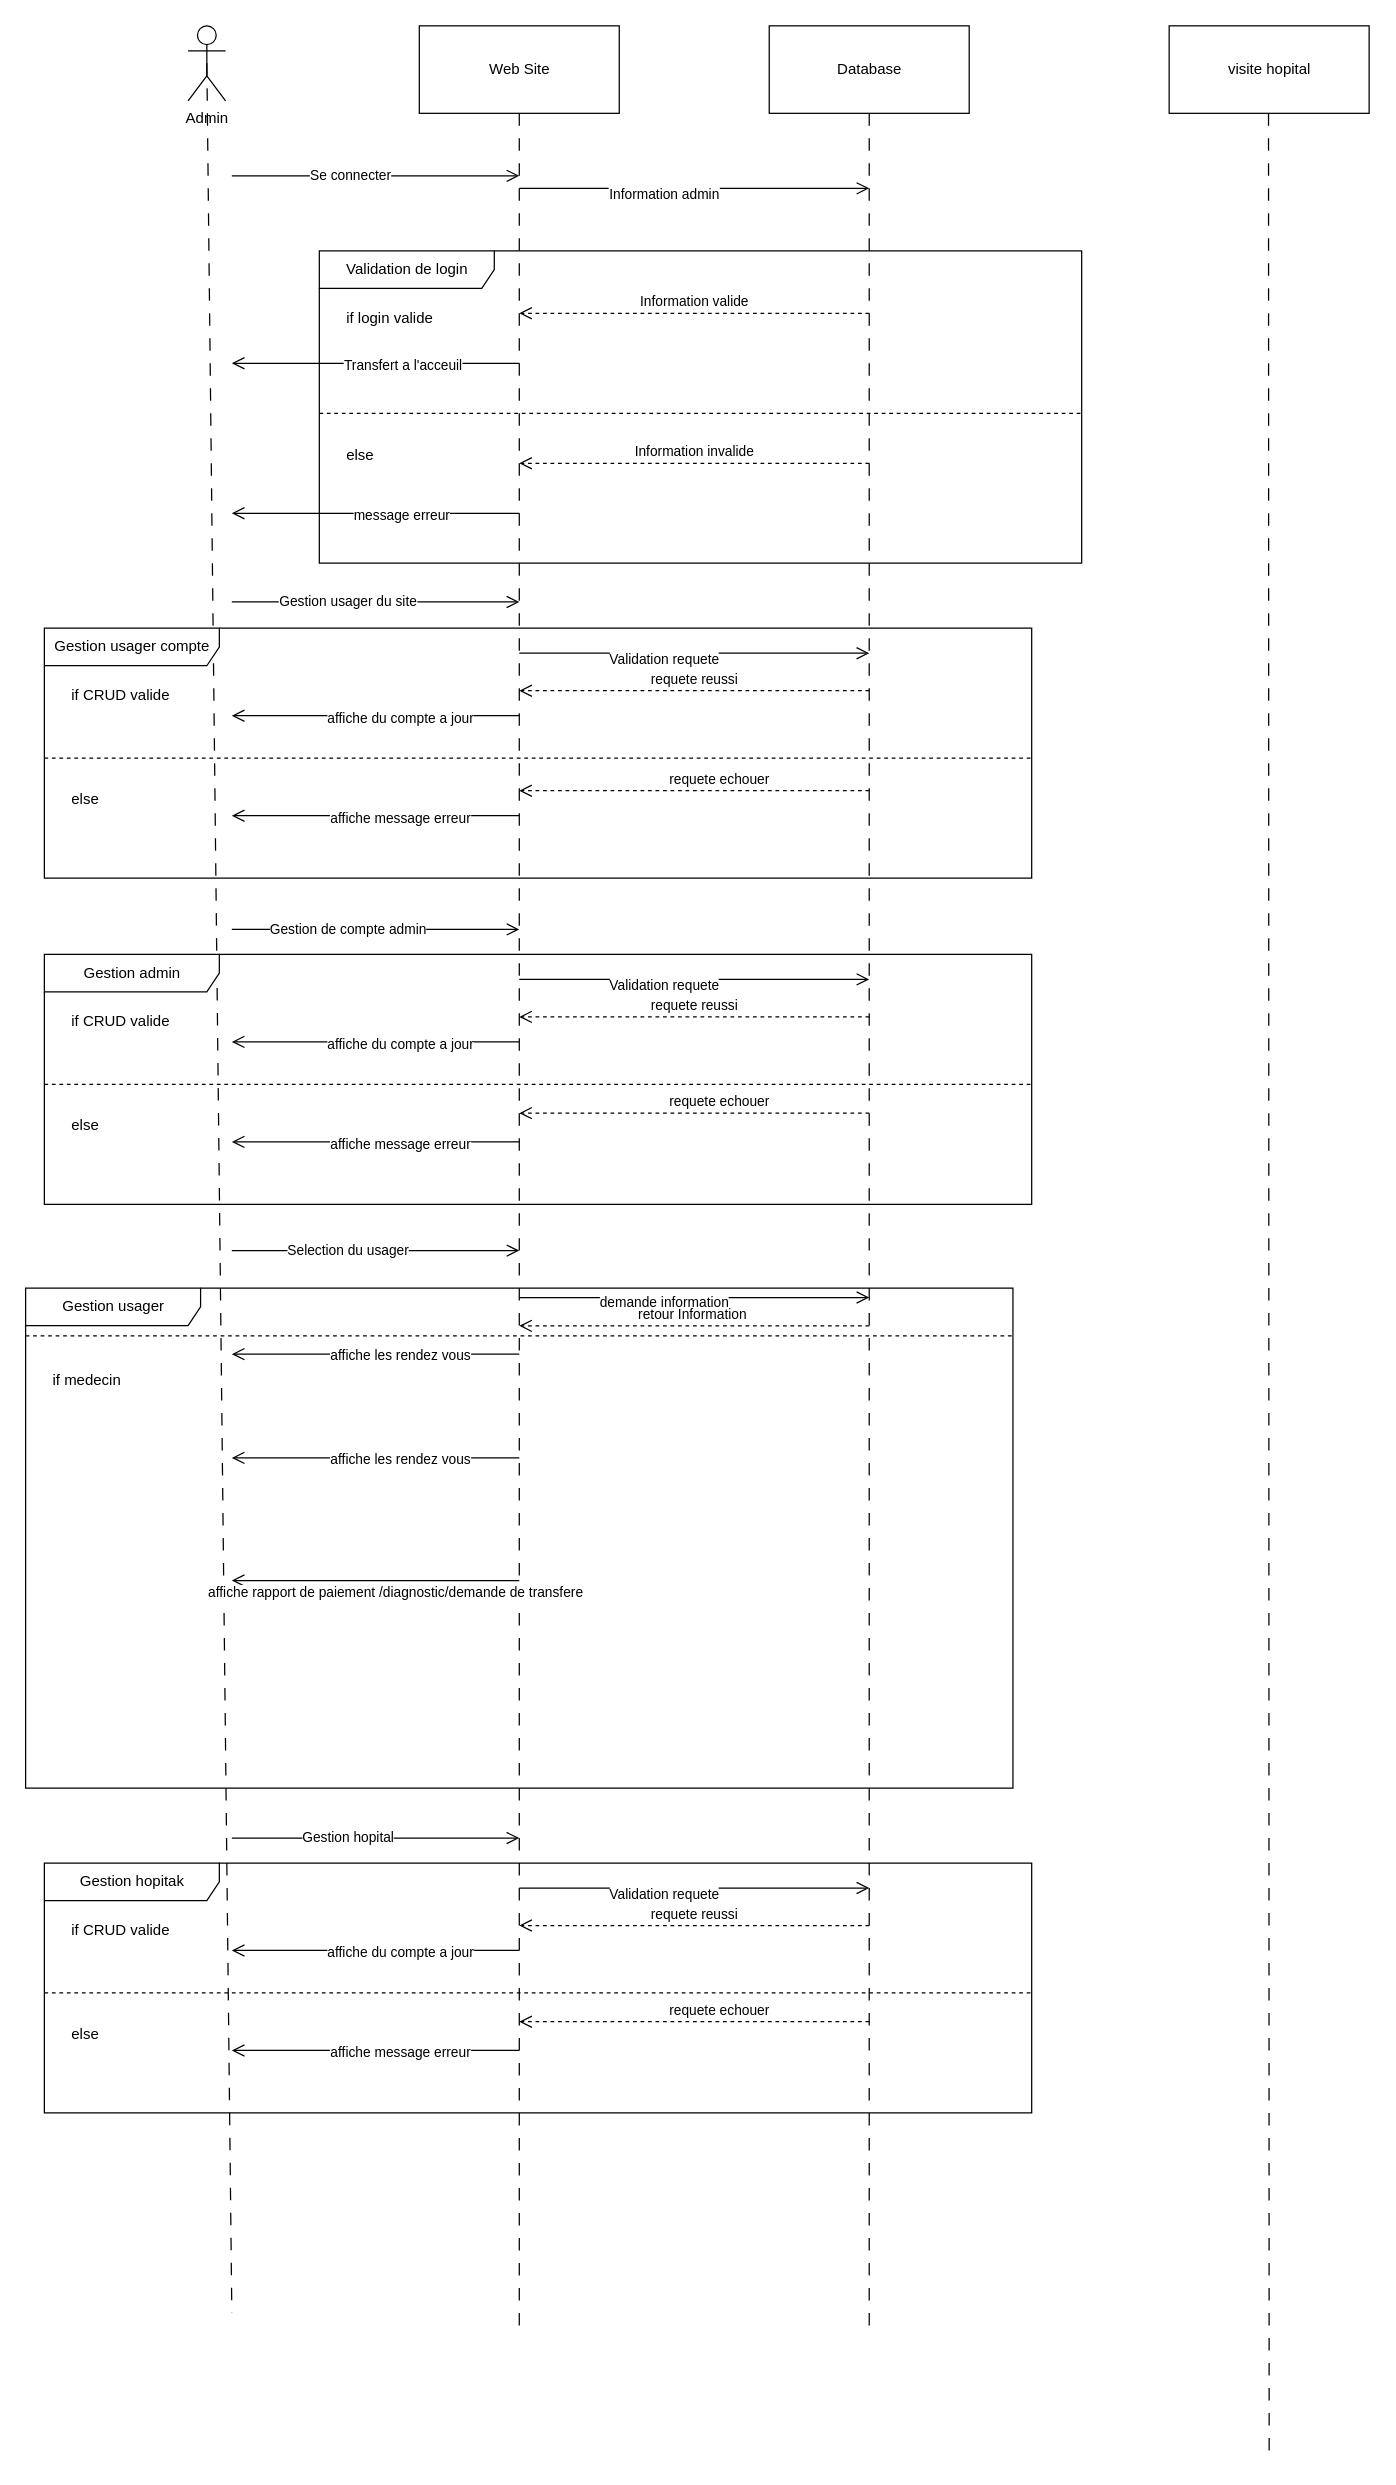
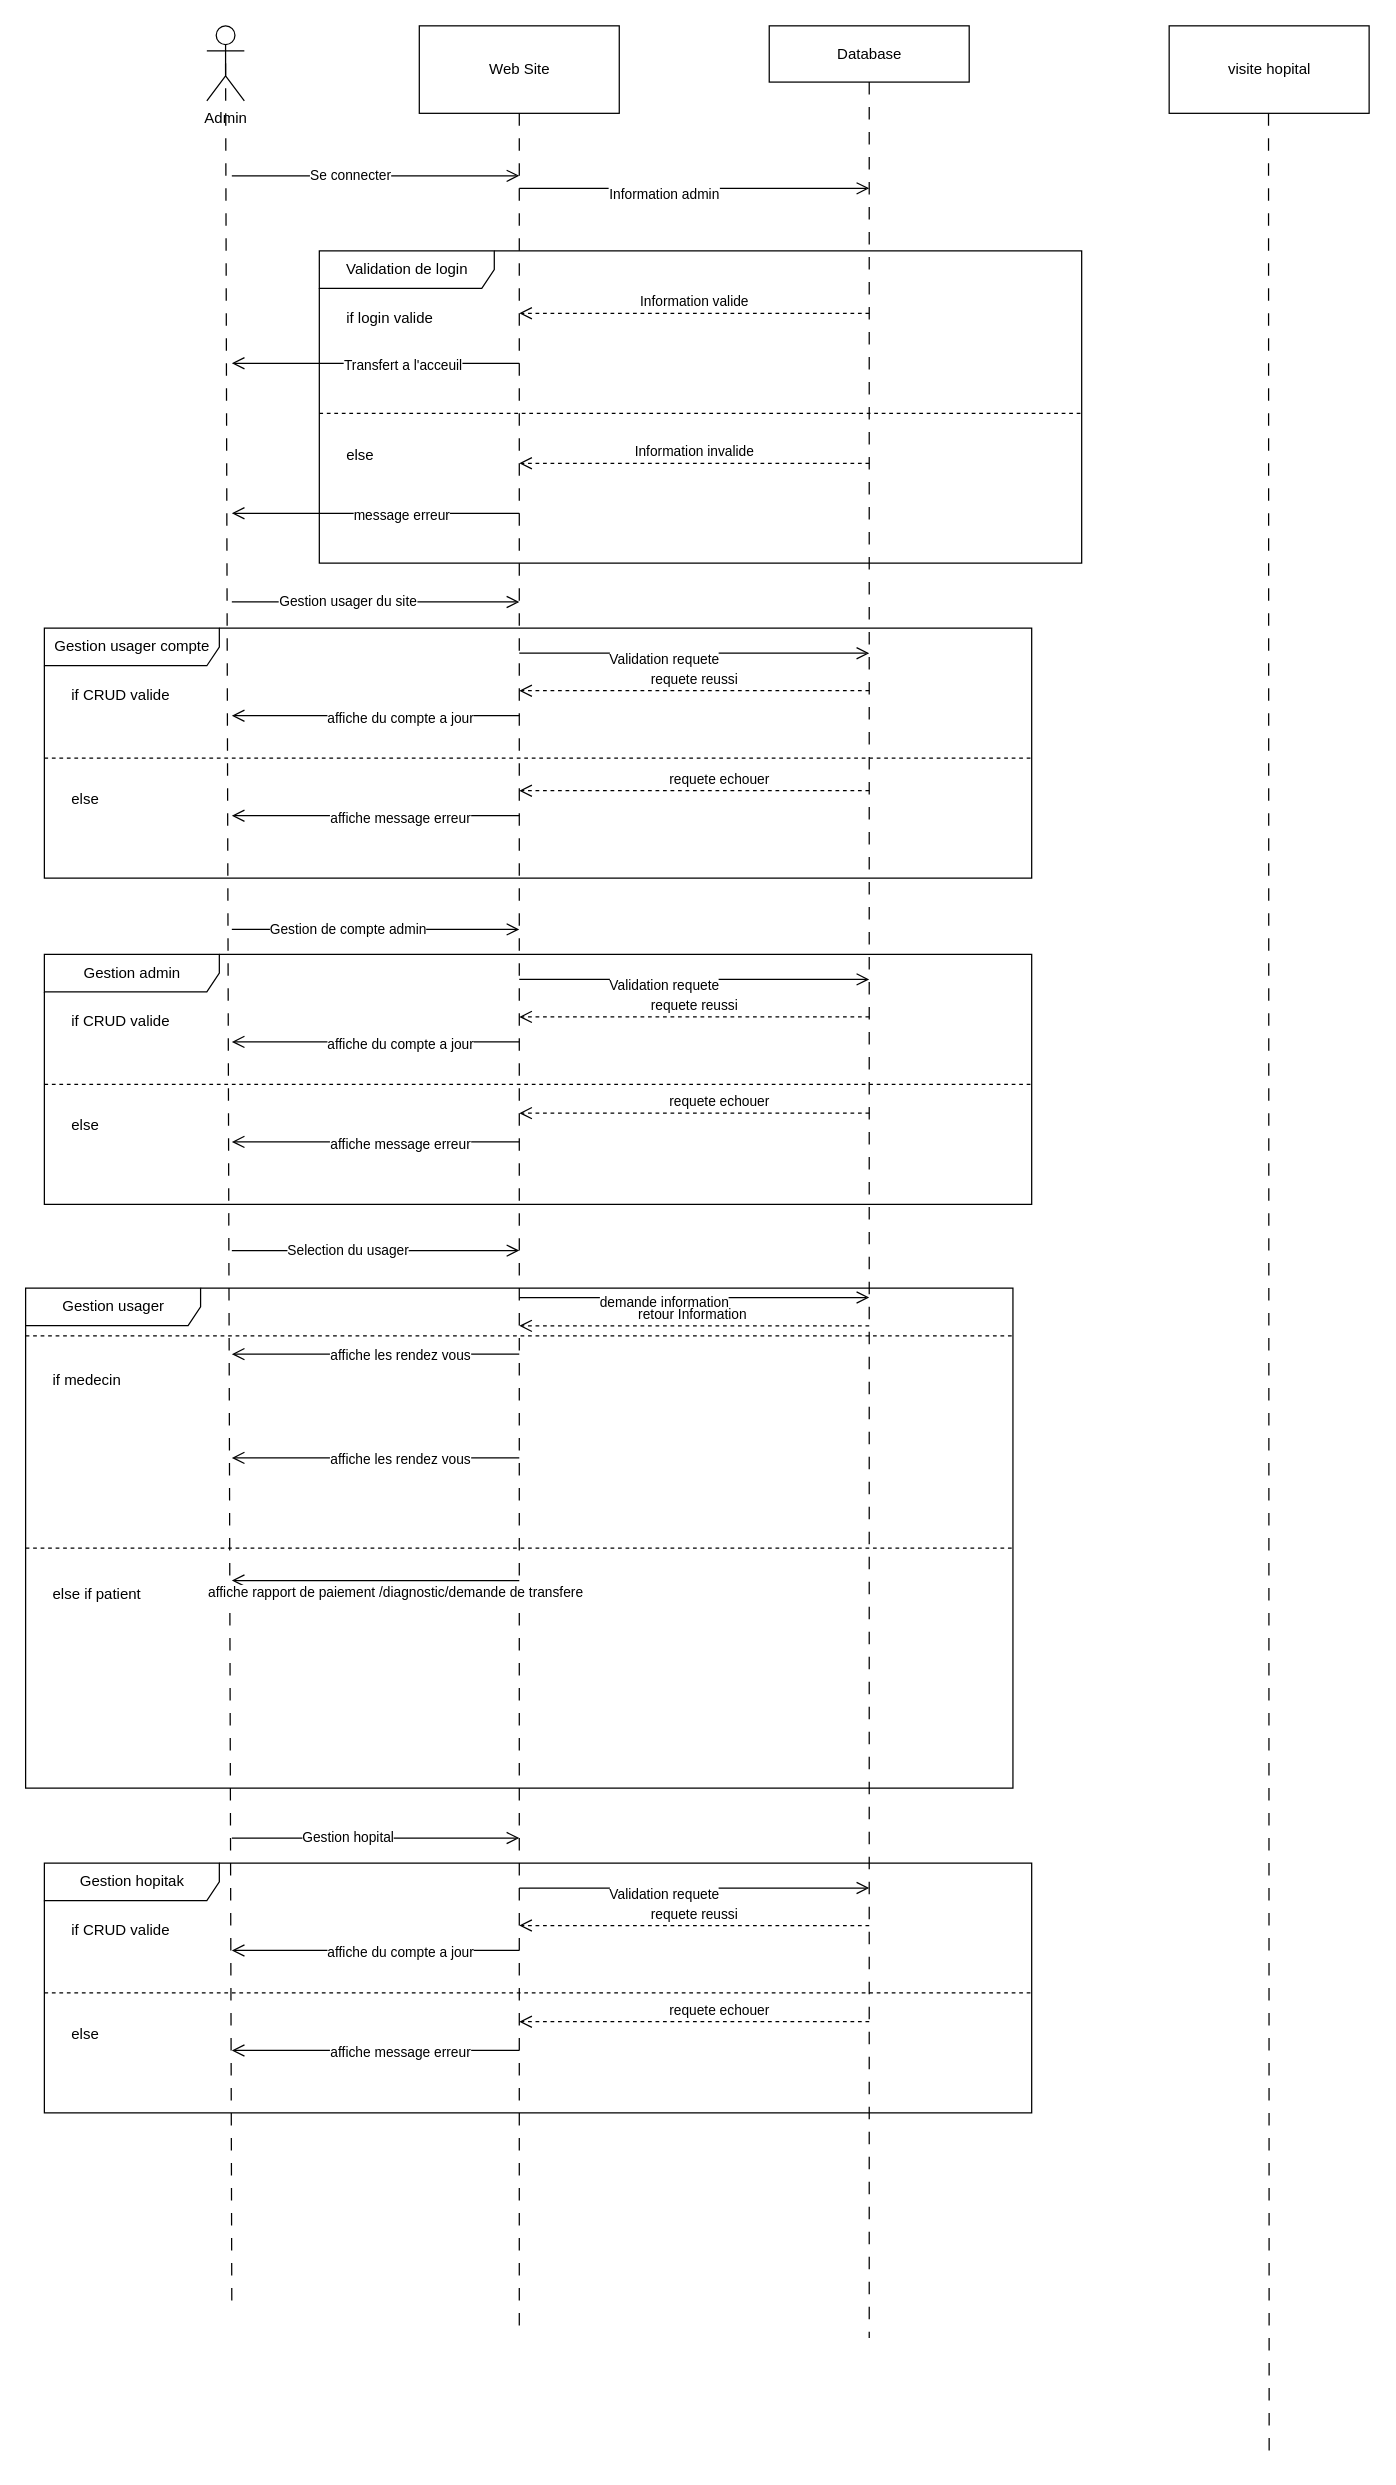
node "Admin": moved (207, 63) -> (226, 63)
node "Database": size 200x88 -> 200x56
node "else if patient": added
